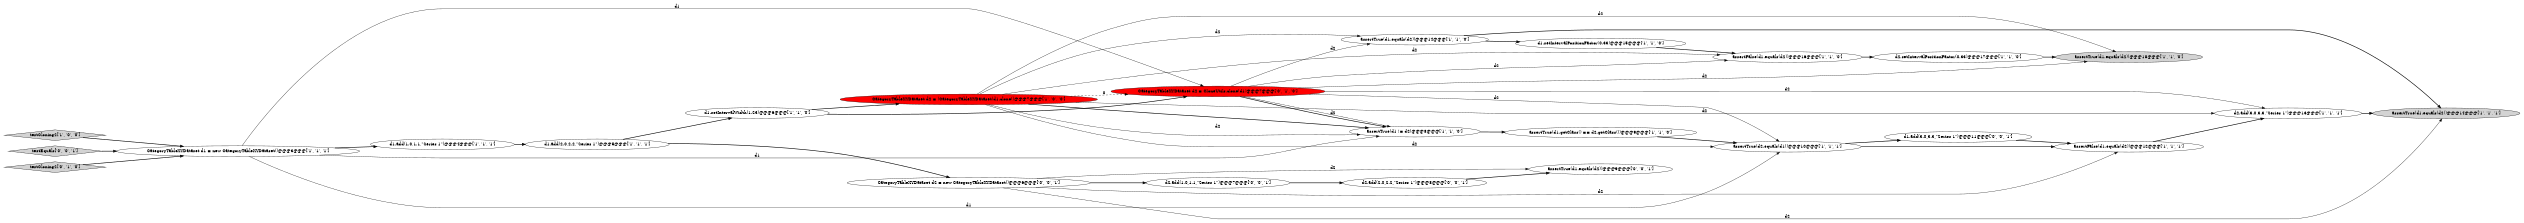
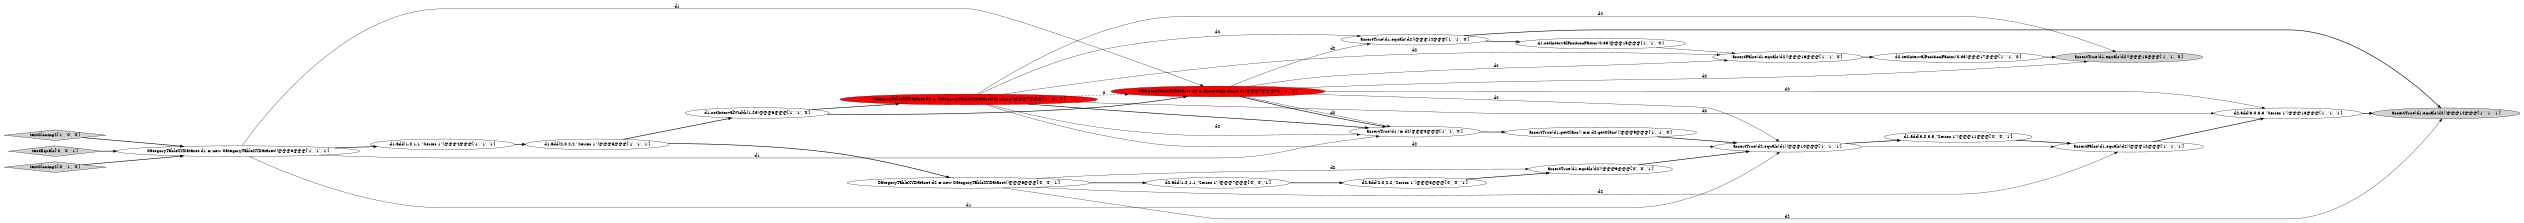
edge "d1.setIntervalPositionFactor(0.33)@@@15@@@['1', '1', '0']" -> "assertFalse(d1.equals(d2))@@@16@@@['1', '1', '0']": style bold -> solid
edge "assertTrue(d2.equals(d1))@@@10@@@['1', '1', '1']" -> "assertFalse(d1.equals(d2))@@@12@@@['1', '1', '1']": style bold -> solid
edge "assertTrue(d1.equals(d2))@@@9@@@['0', '0', '1']" -> "assertTrue(d2.equals(d1))@@@10@@@['1', '1', '1']": added
